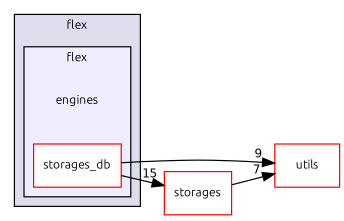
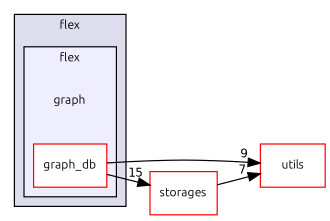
node "engines": label "engines" -> "graph"
node "storages_db": label "storages_db" -> "graph_db"
